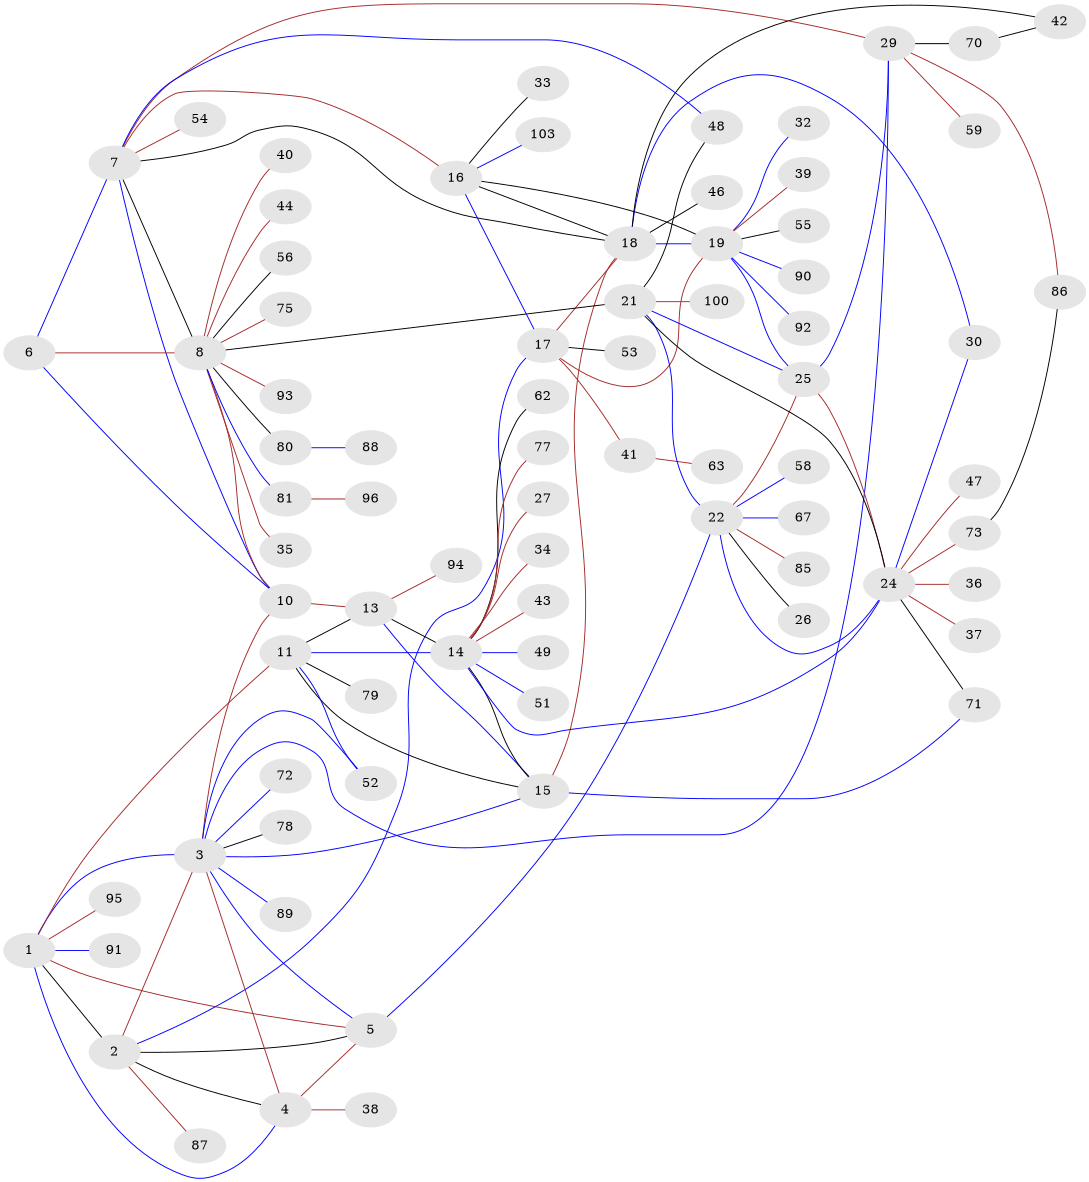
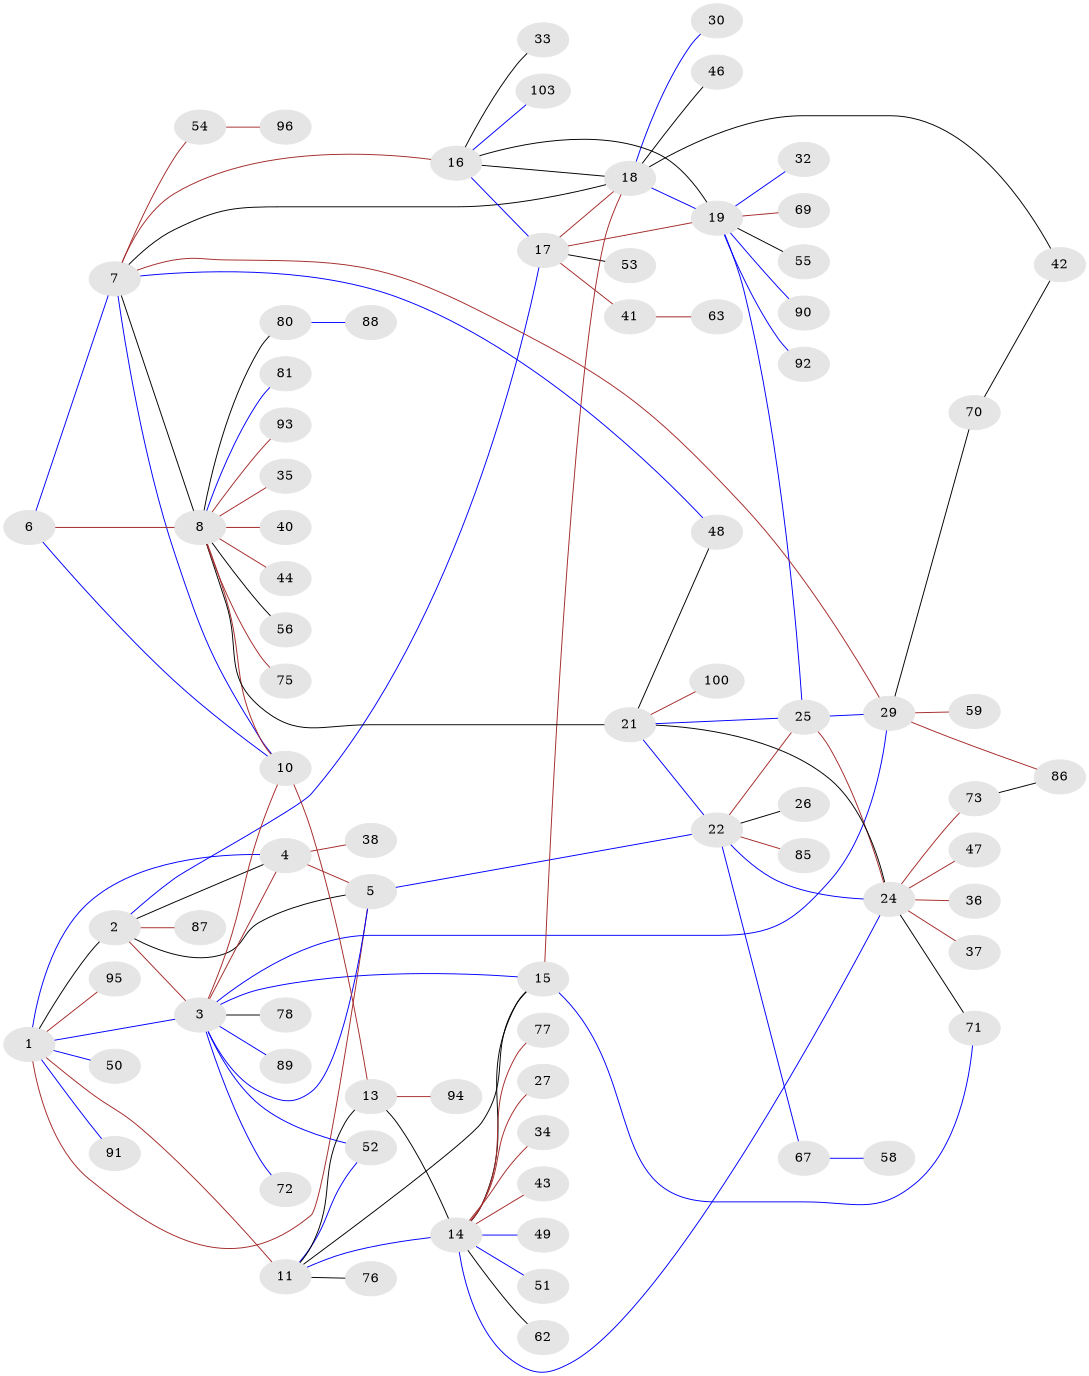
node "39": label "39" -> "69"
edge "30" -- "24": removed
edge "58" -- "22": now "58" -- "67"
edge "81" -- "96": now "54" -- "96"
node "79": label "79" -> "76"
edge "13" -- "15": removed
node "50": added
